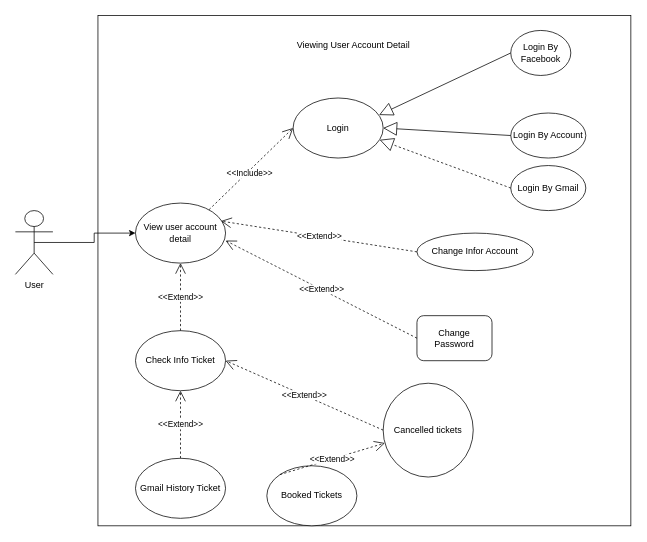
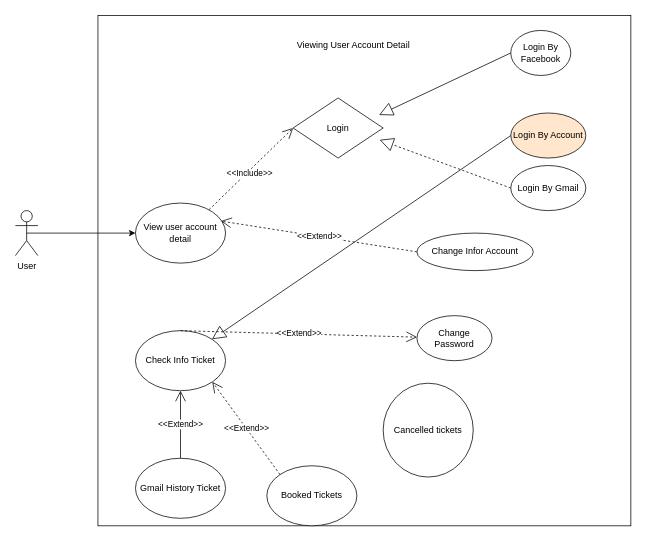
node "Login": shape ellipse -> diamond
edge "Login By Account" -> "Login": now "Login By Account" -> "Check Info Ticket"
node "Login By Account": fillcolor #ffffff -> #ffe6cc
node "User": size 38x64 -> 23x45
edge "Check Info Ticket" -> "View user account detail": now "Check Info Ticket" -> "Change Password"
edge "Change Password" -> "View user account detail": removed, label "<<Extend>>"
node "Change Password": shape rounded rectangle -> ellipse
edge "Cancelled tickets" -> "Check Info Ticket": removed, label "<<Extend>>"
edge "Gmail History Ticket" -> "Check Info Ticket": style dashed -> solid
edge "Booked Tickets" -> "Cancelled tickets": now "Booked Tickets" -> "Check Info Ticket"
